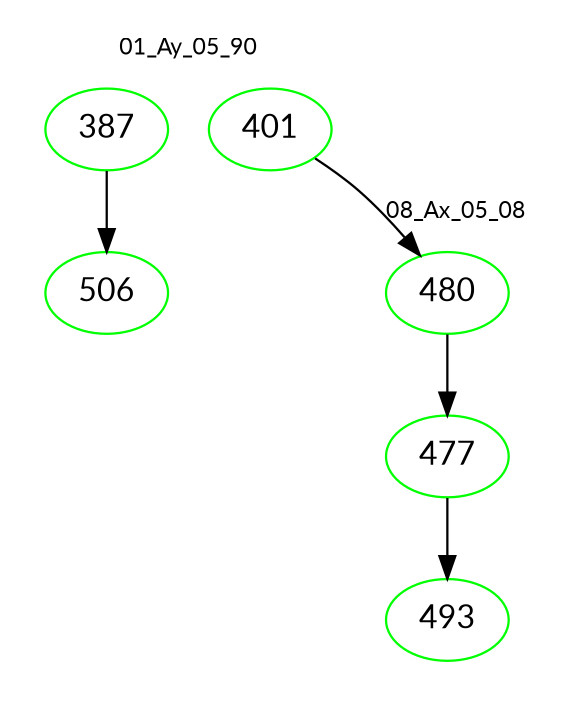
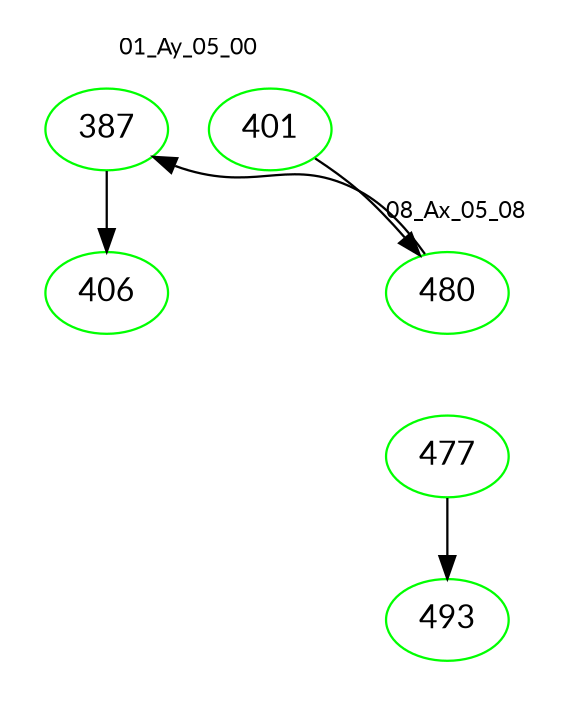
cluster "01_Ay_05_90": label "01_Ay_05_90" -> "01_Ay_05_00"
node "506": label "506" -> "406"
edge "480" -> "477": now "480" -> "387"
